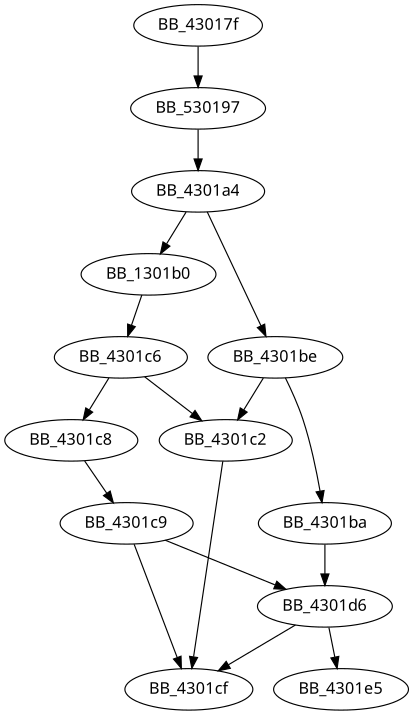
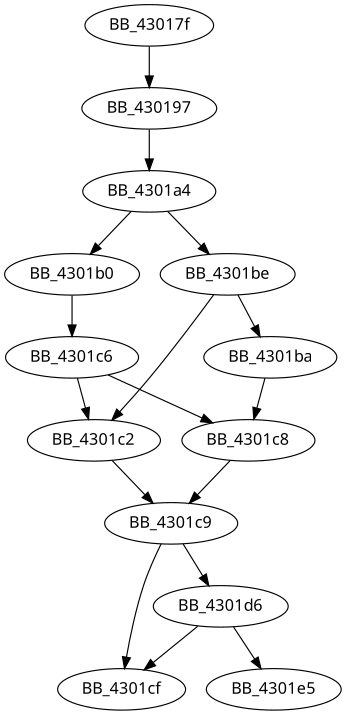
node "BB_530197": label "BB_530197" -> "BB_430197"
node "BB_1301b0": label "BB_1301b0" -> "BB_4301b0"
edge "BB_4301c2" -> "BB_4301cf": now "BB_4301c2" -> "BB_4301c9"
edge "BB_4301ba" -> "BB_4301d6": now "BB_4301ba" -> "BB_4301c8"
